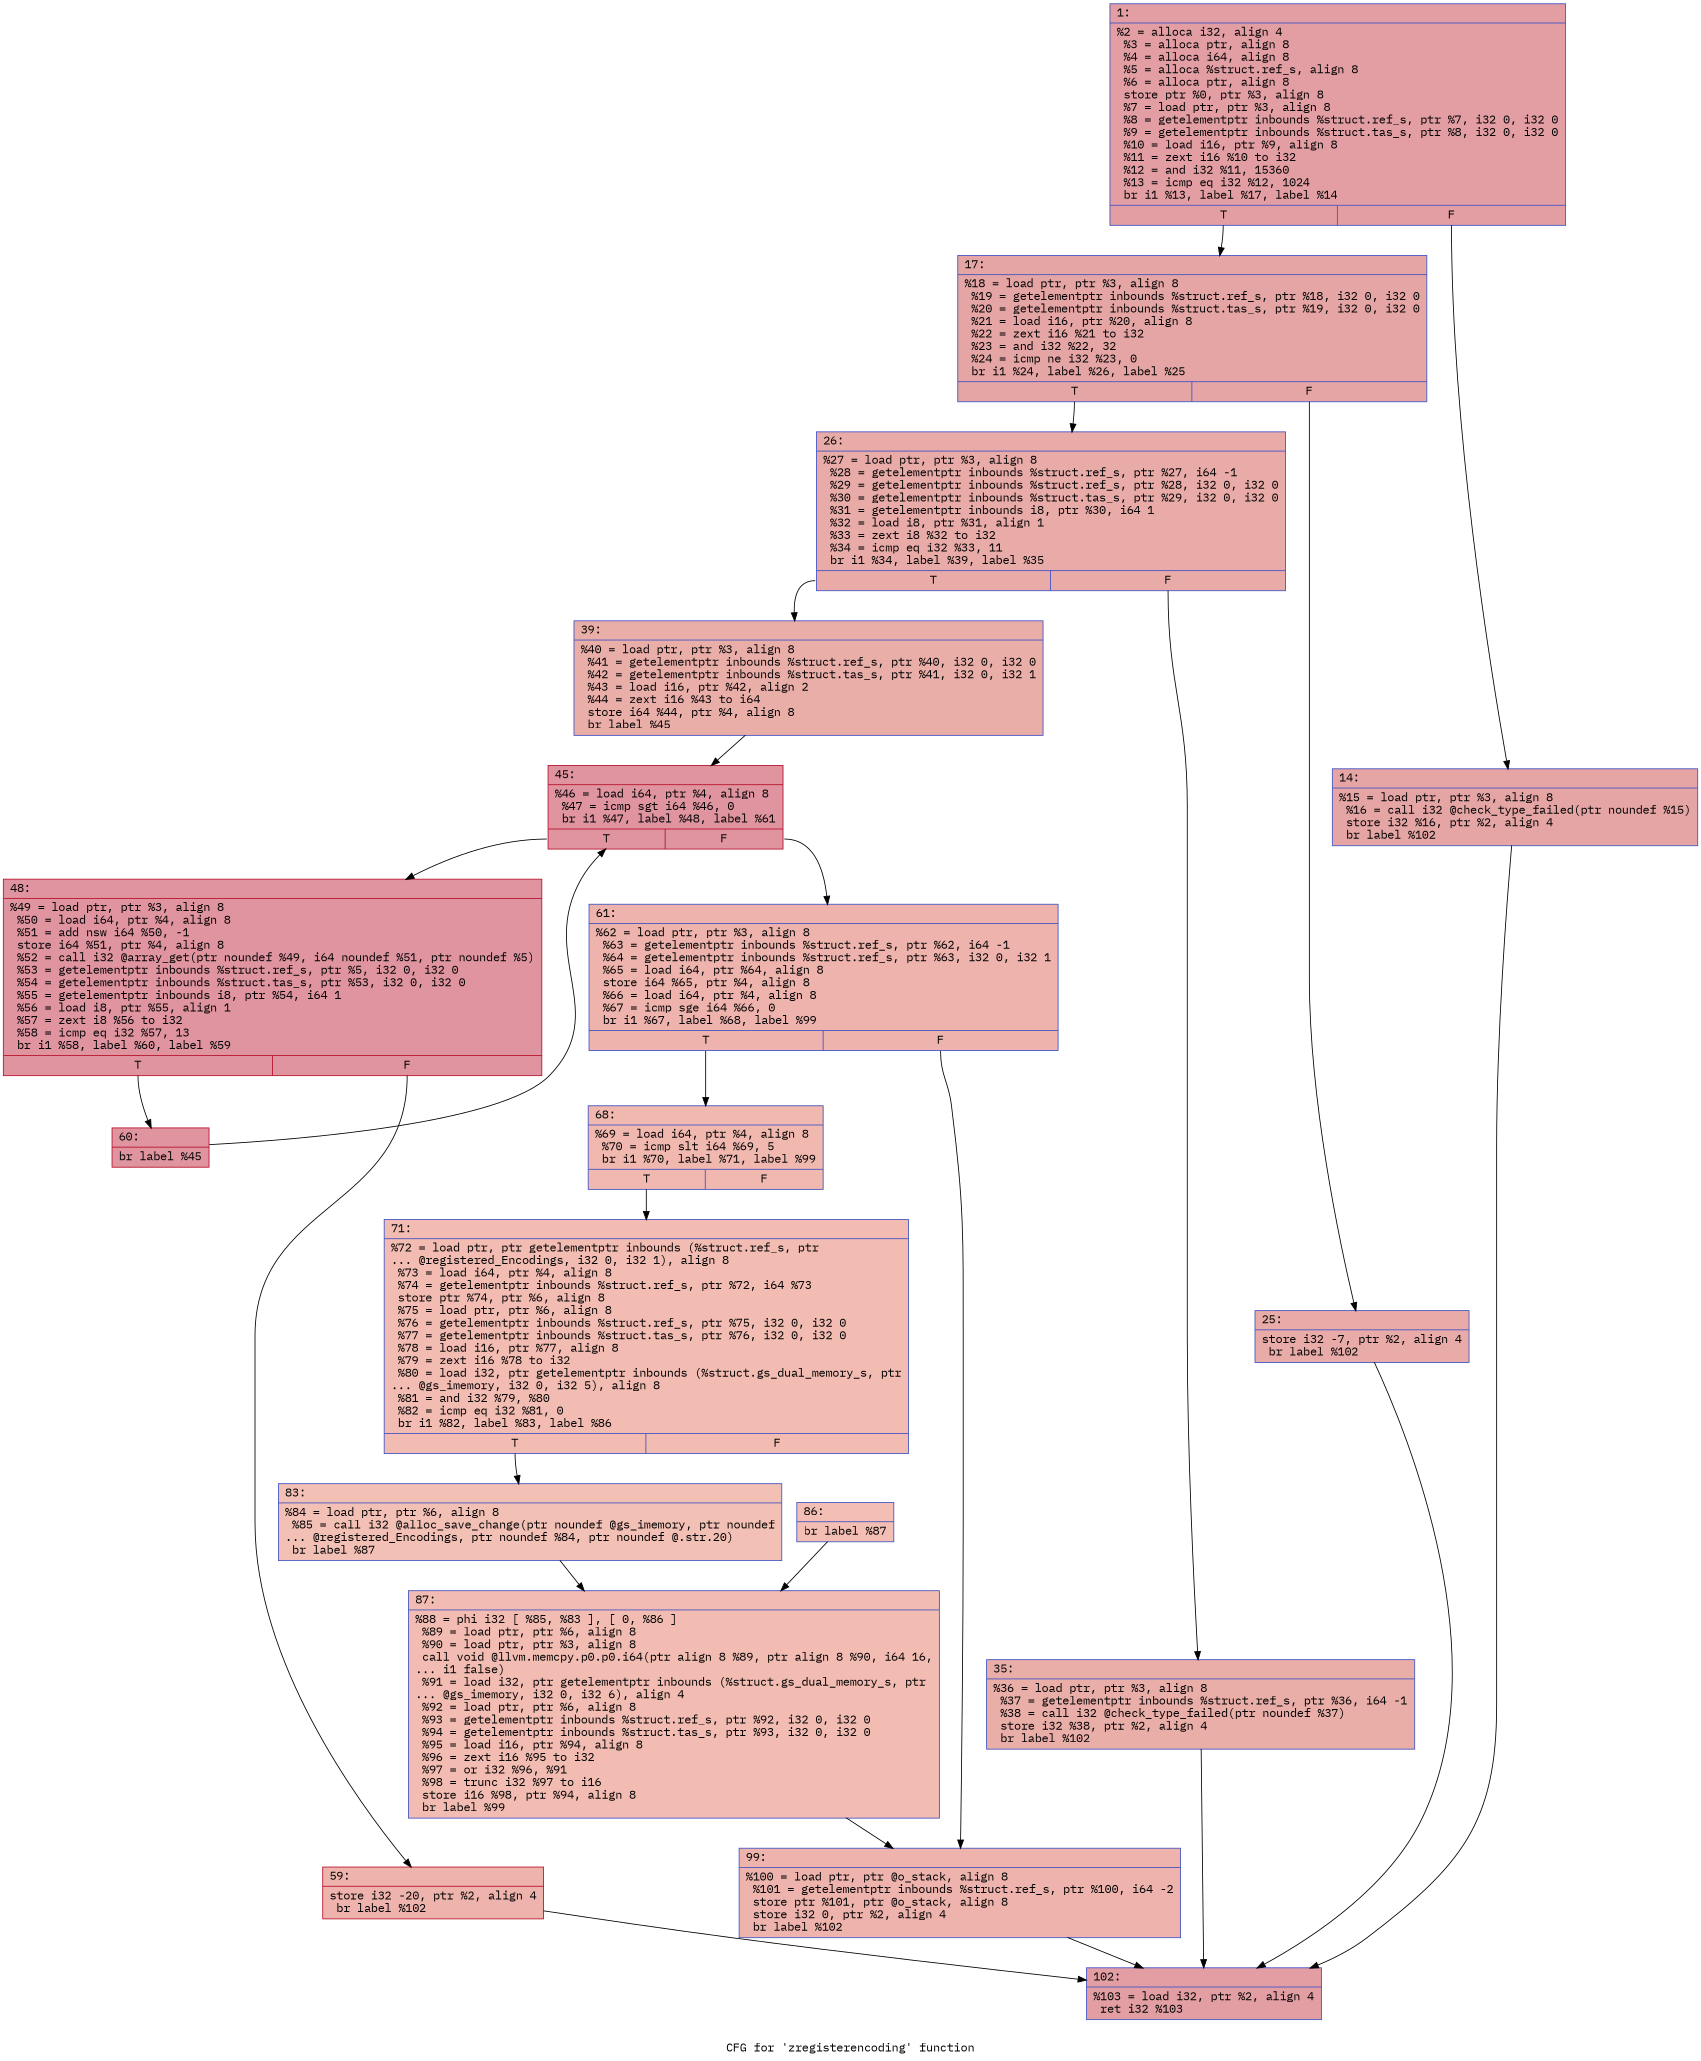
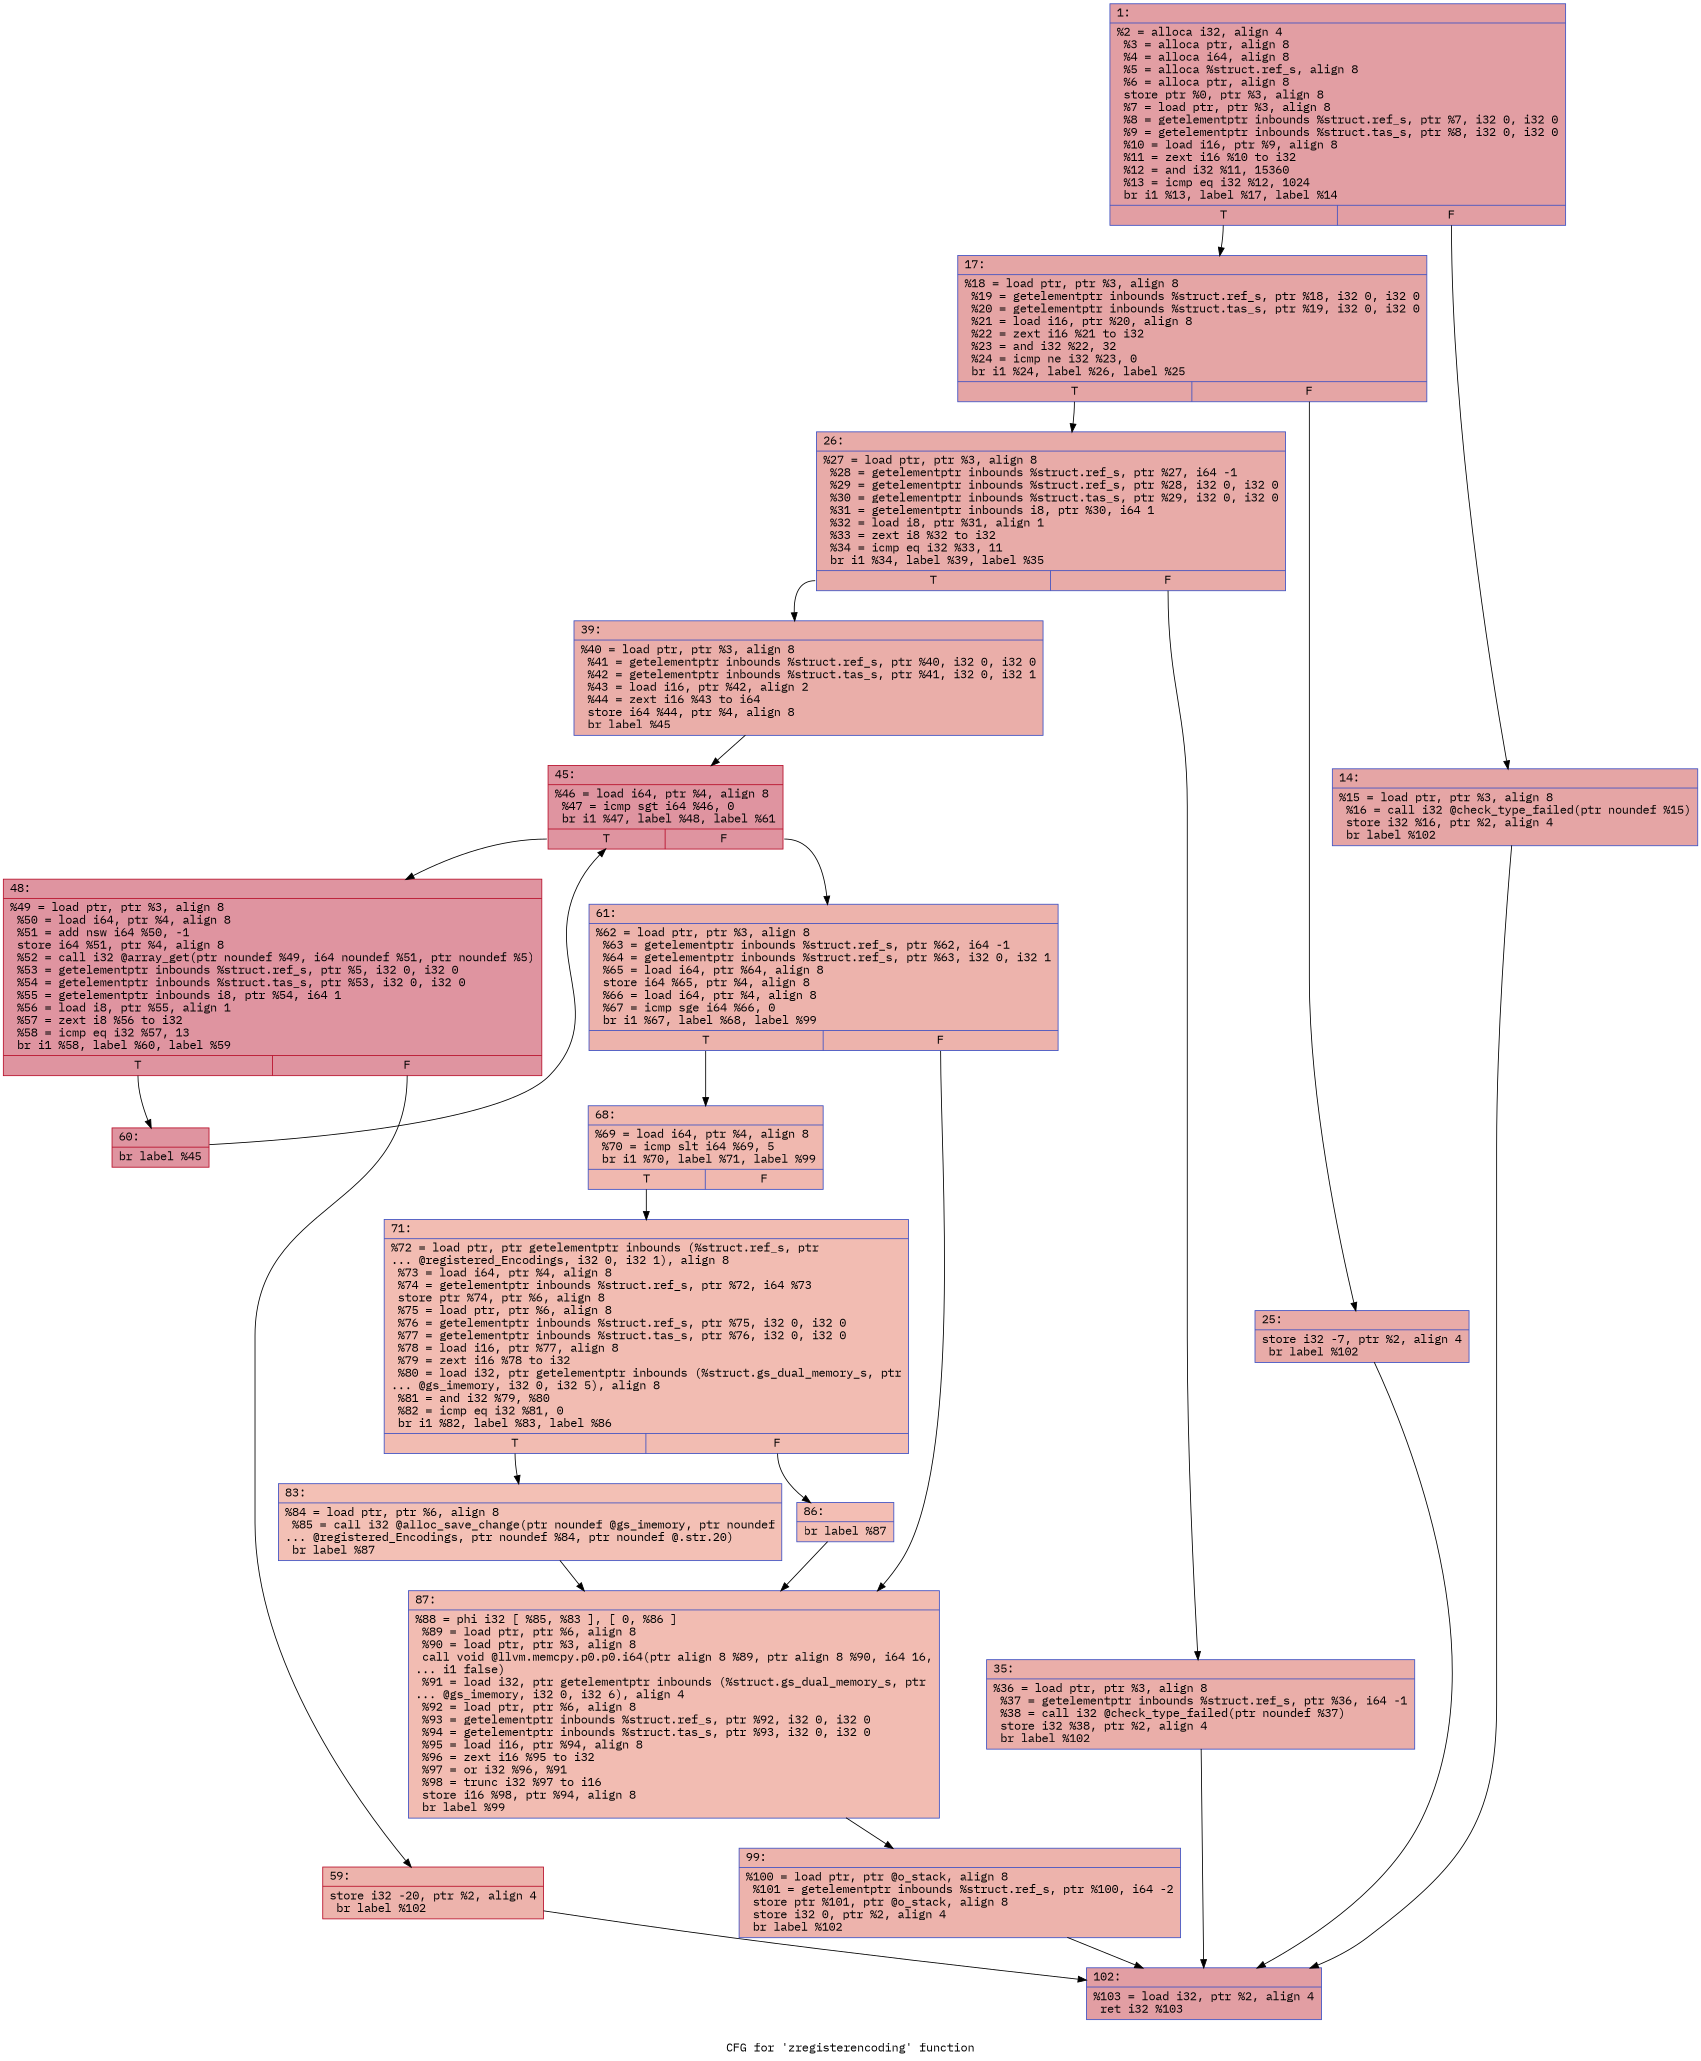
edge "61:" -> "99:": now "61:" -> "87:"
edge "71:" -> "86:": added
